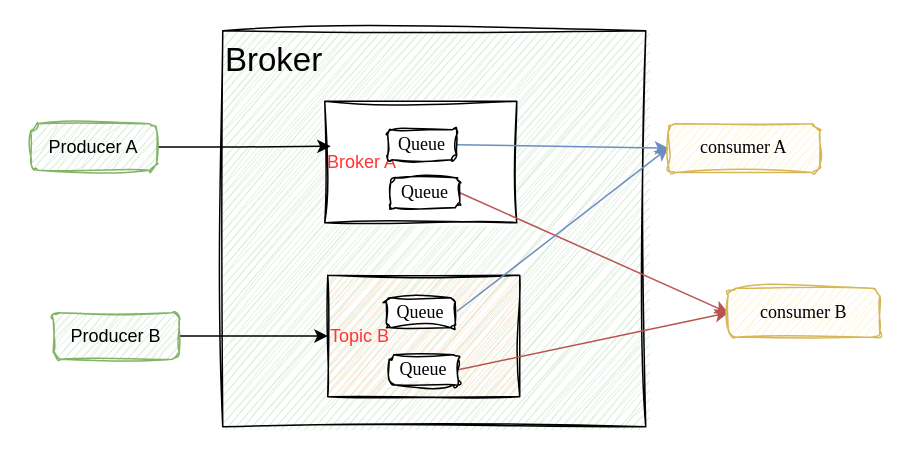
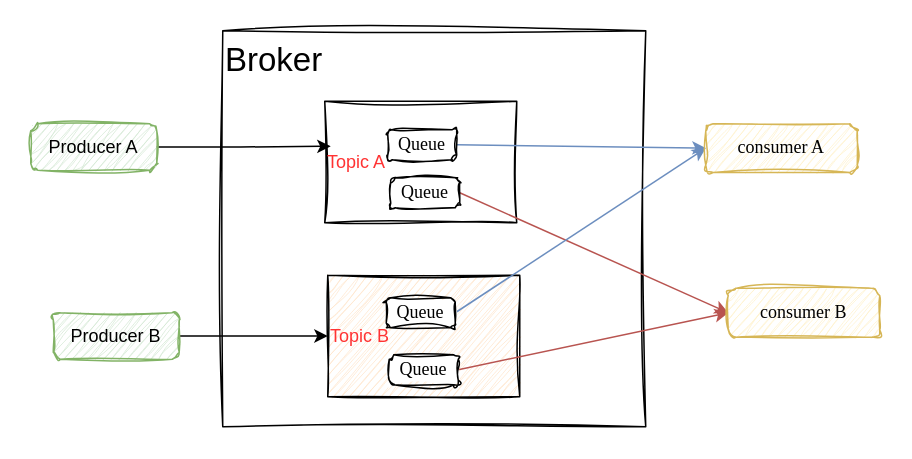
node "consumer A": moved (744, 148) -> (782, 148)
node "Broker A": label "Broker A" -> "Topic A"
node "Broker": fillcolor #d5e8d4 -> #ffffff
